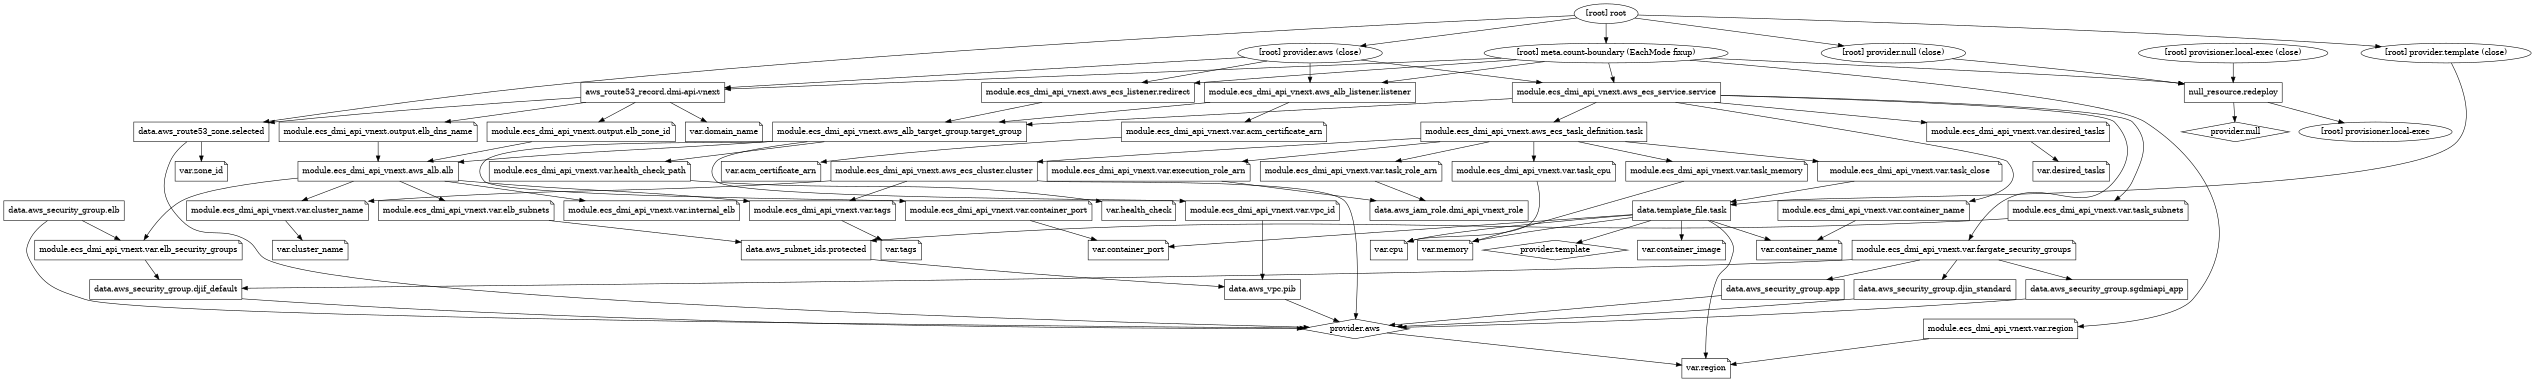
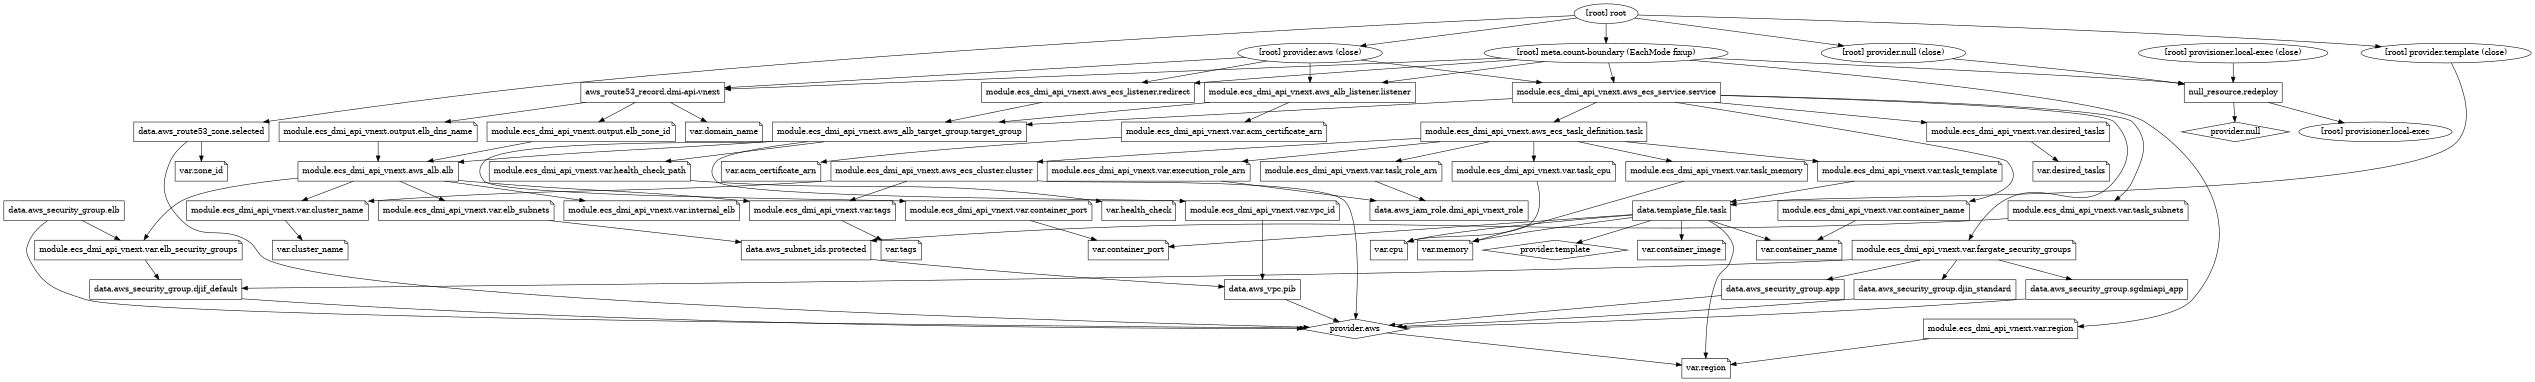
edge "aws_route53_record.dmi-api-vnext" -> "data.aws_route53_zone.selected": removed
node "module.ecs_dmi_api_vnext.var.task_close": label "module.ecs_dmi_api_vnext.var.task_close" -> "module.ecs_dmi_api_vnext.var.task_template"
